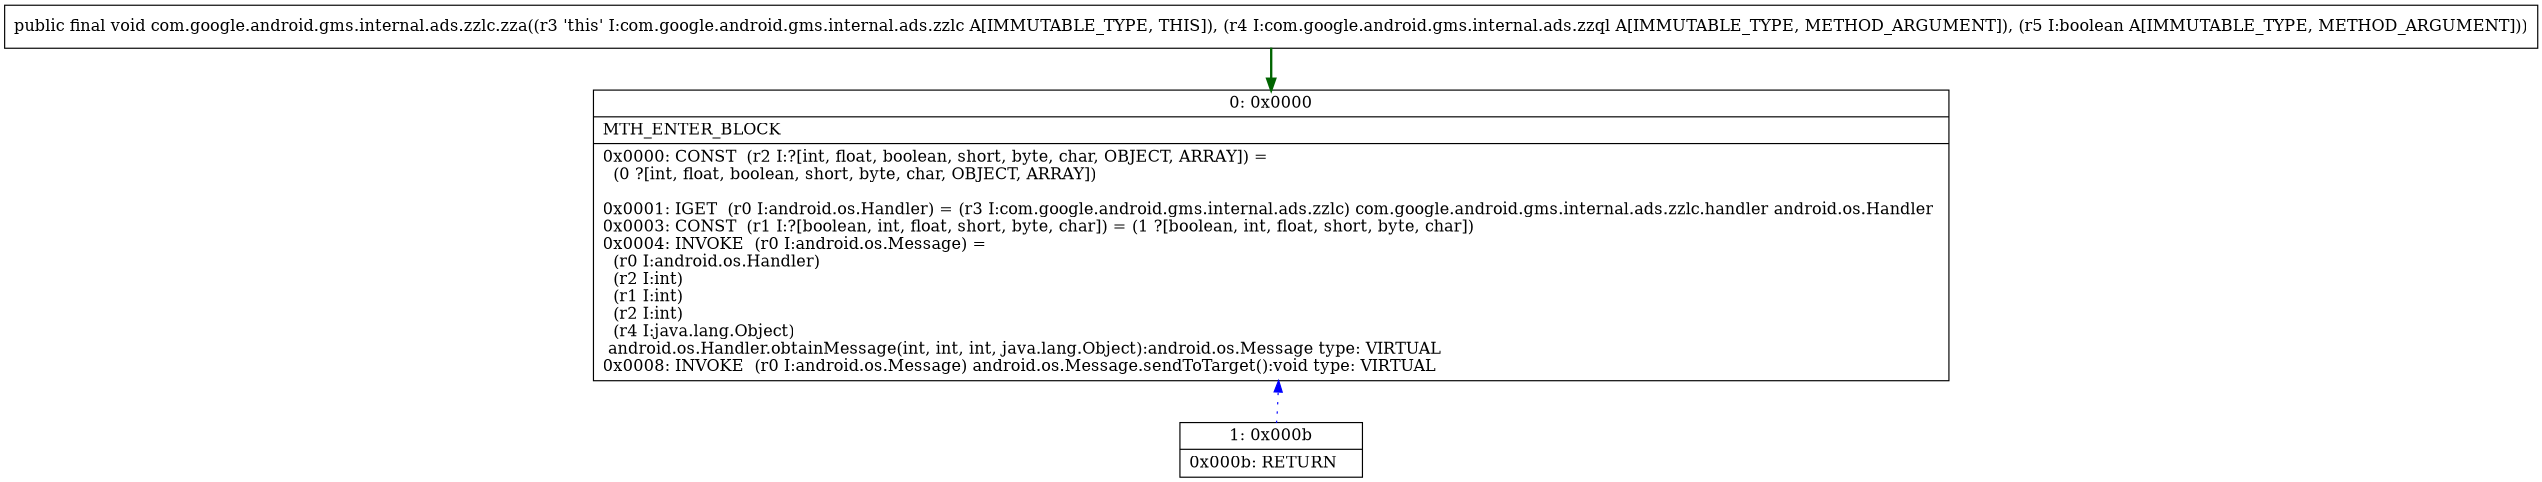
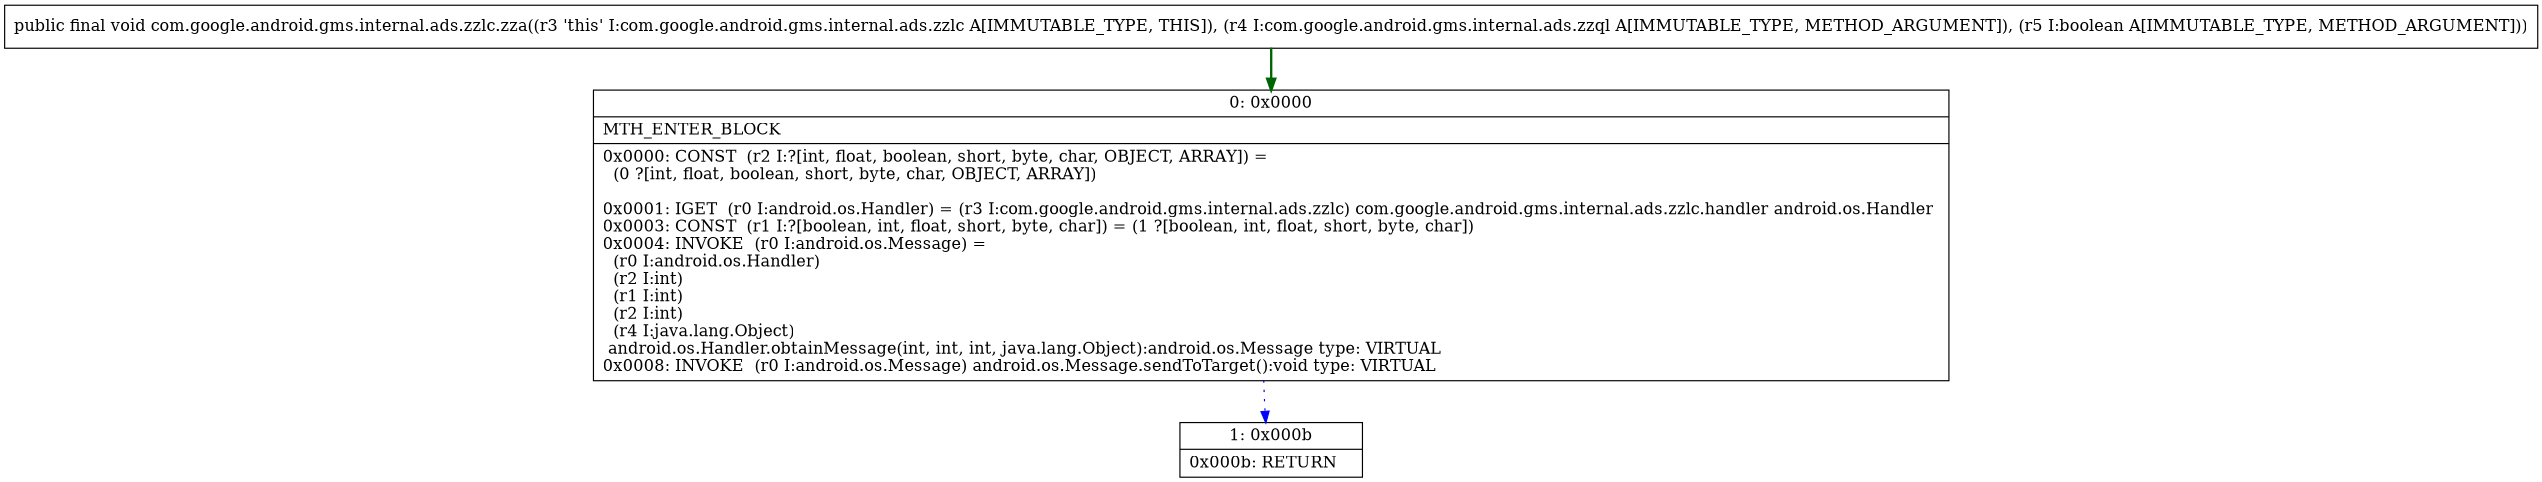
edge "1: 0x000b" -> "0: 0x0000": reversed
